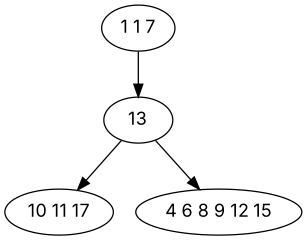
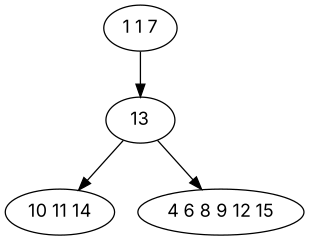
node "10 11 17": label "10 11 17" -> "10 11 14"
